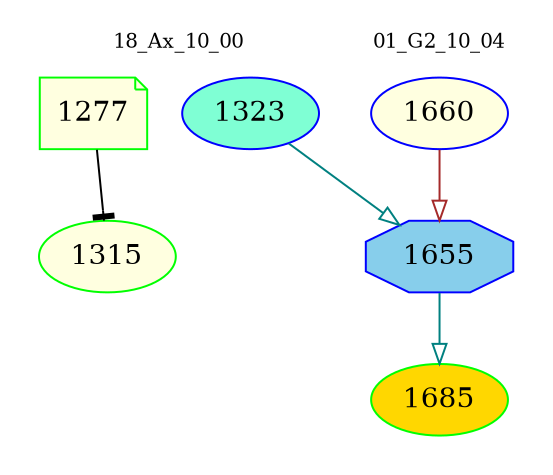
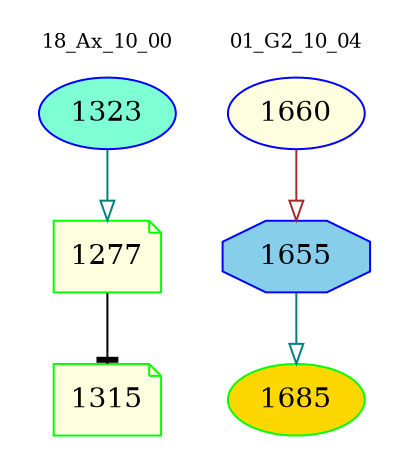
edge "1323" -> "1655": now "1323" -> "1277"
node "1315": shape ellipse -> note
